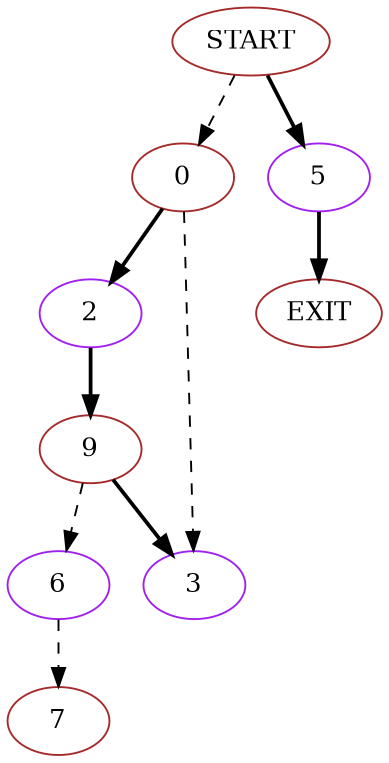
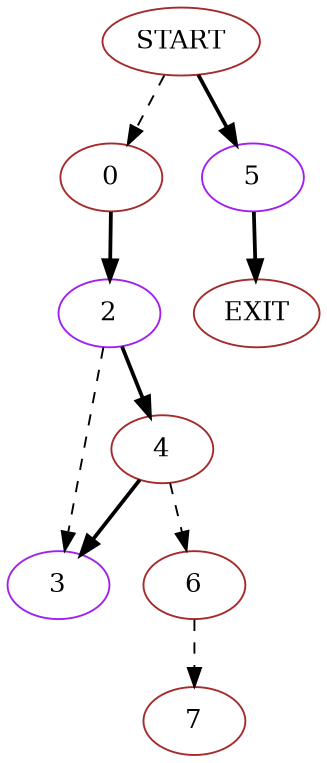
edge "0" -> "3": now "2" -> "3"
node "9": label "9" -> "4"
node "6": color purple -> brown
